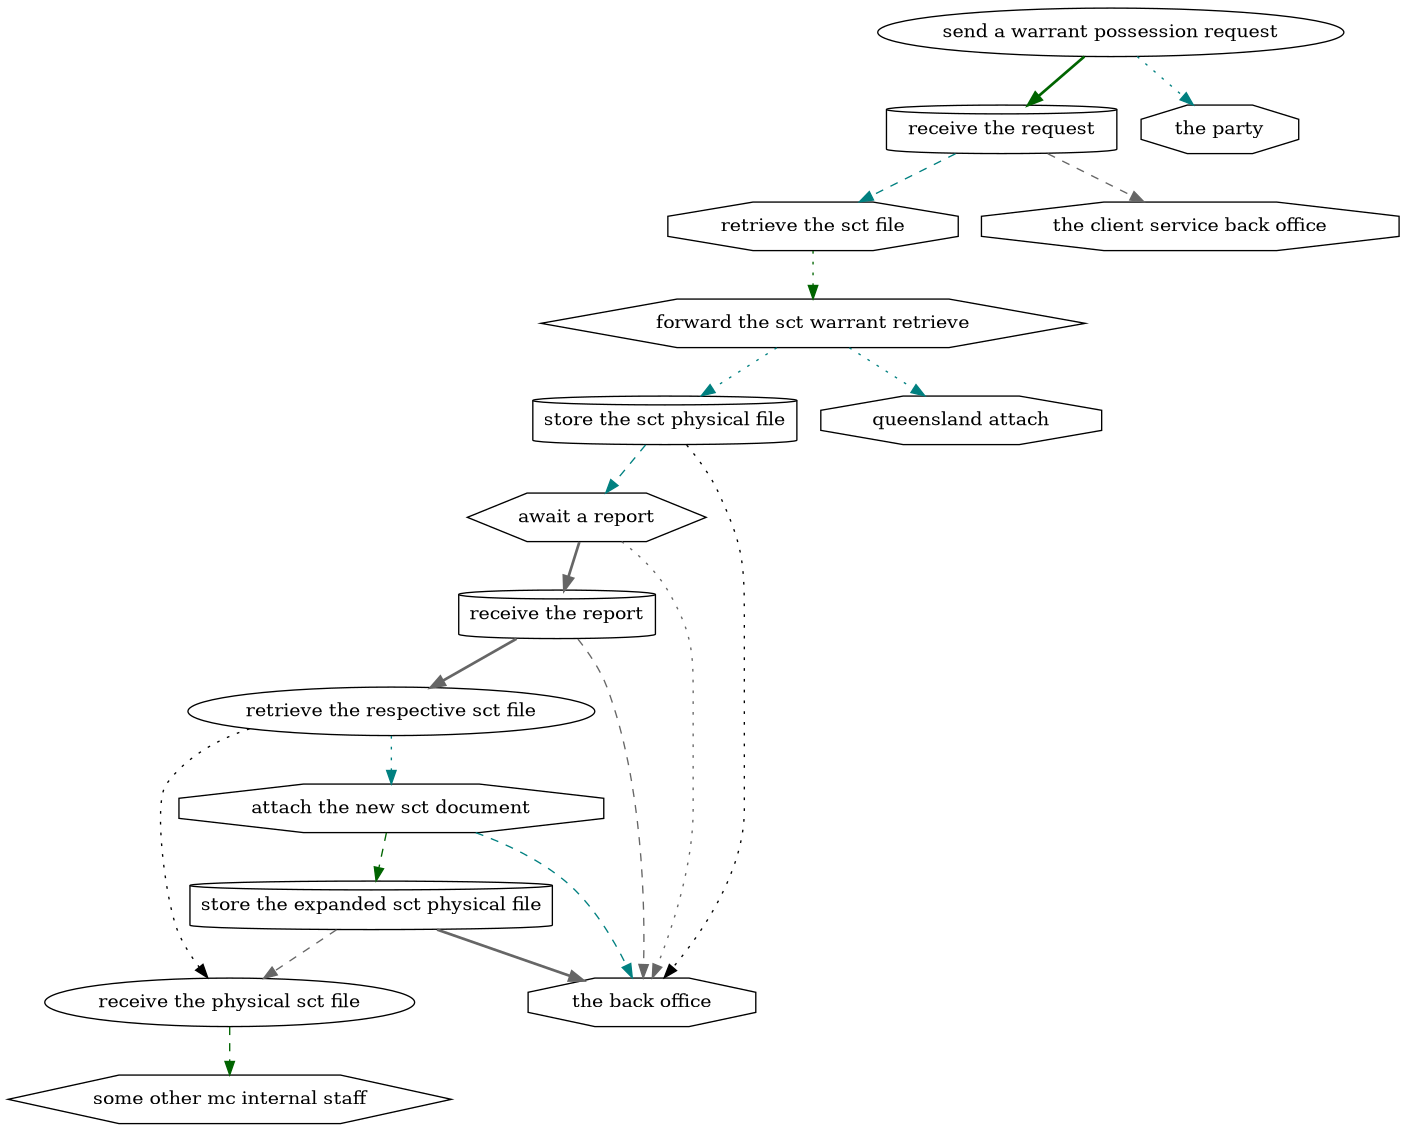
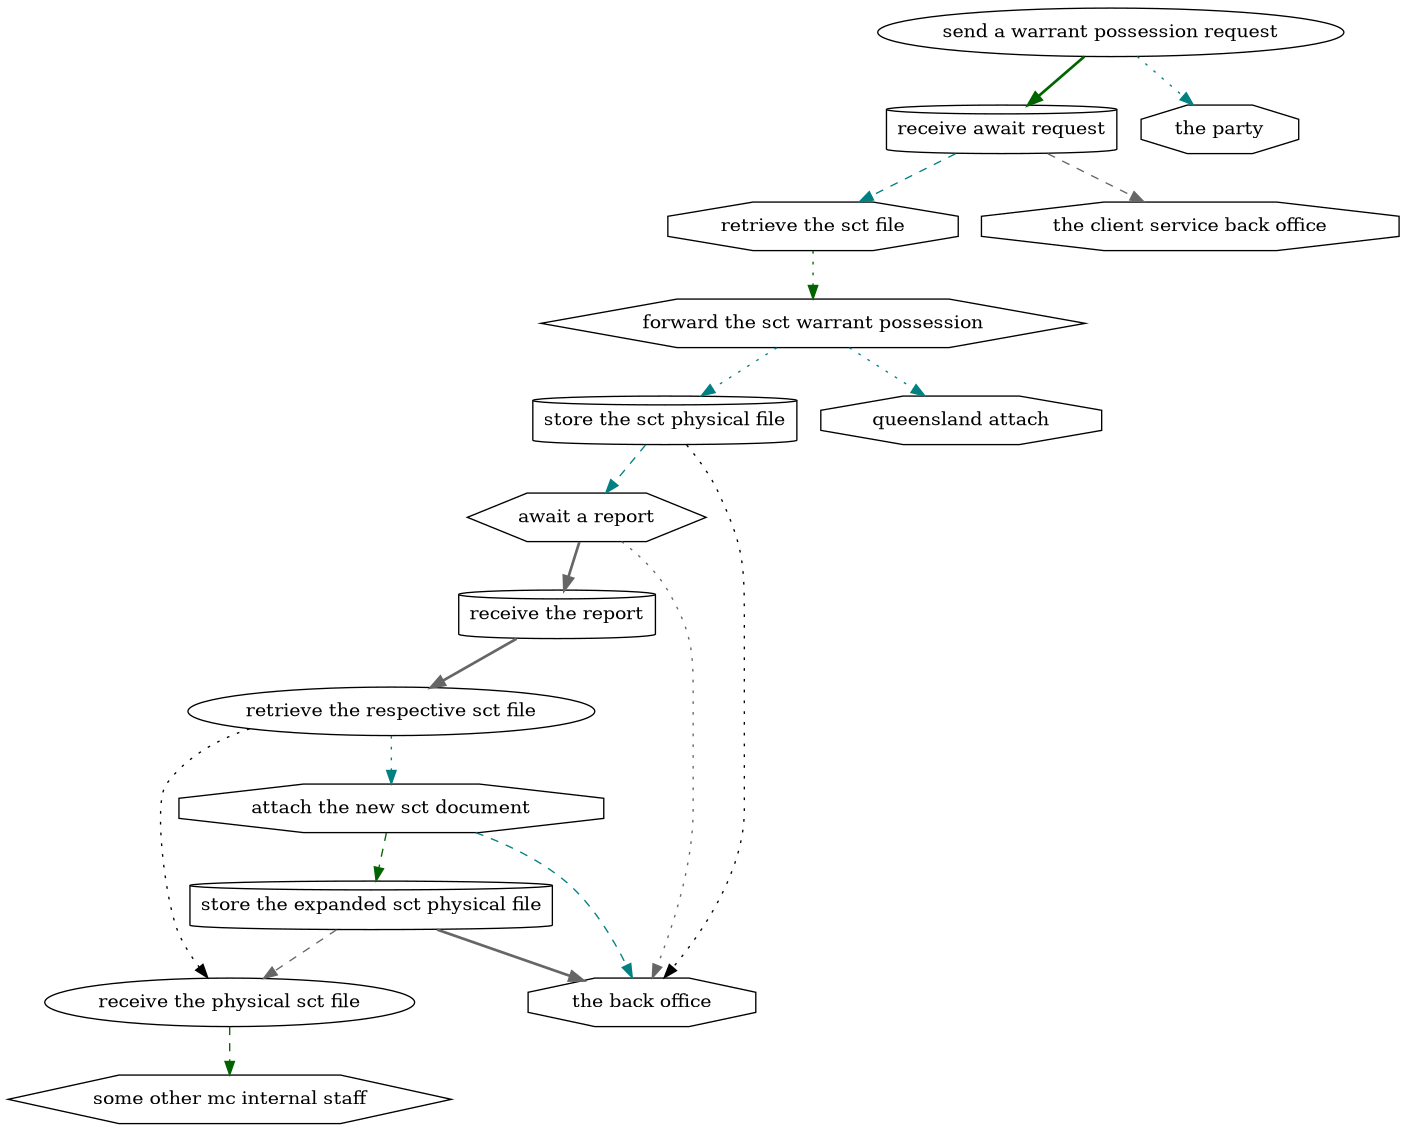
node "receive the request": label "receive the request" -> "receive await request"
node "forward the sct warrant retrieve": label "forward the sct warrant retrieve" -> "forward the sct warrant possession"
edge "receive the report" -> "the back office": removed
